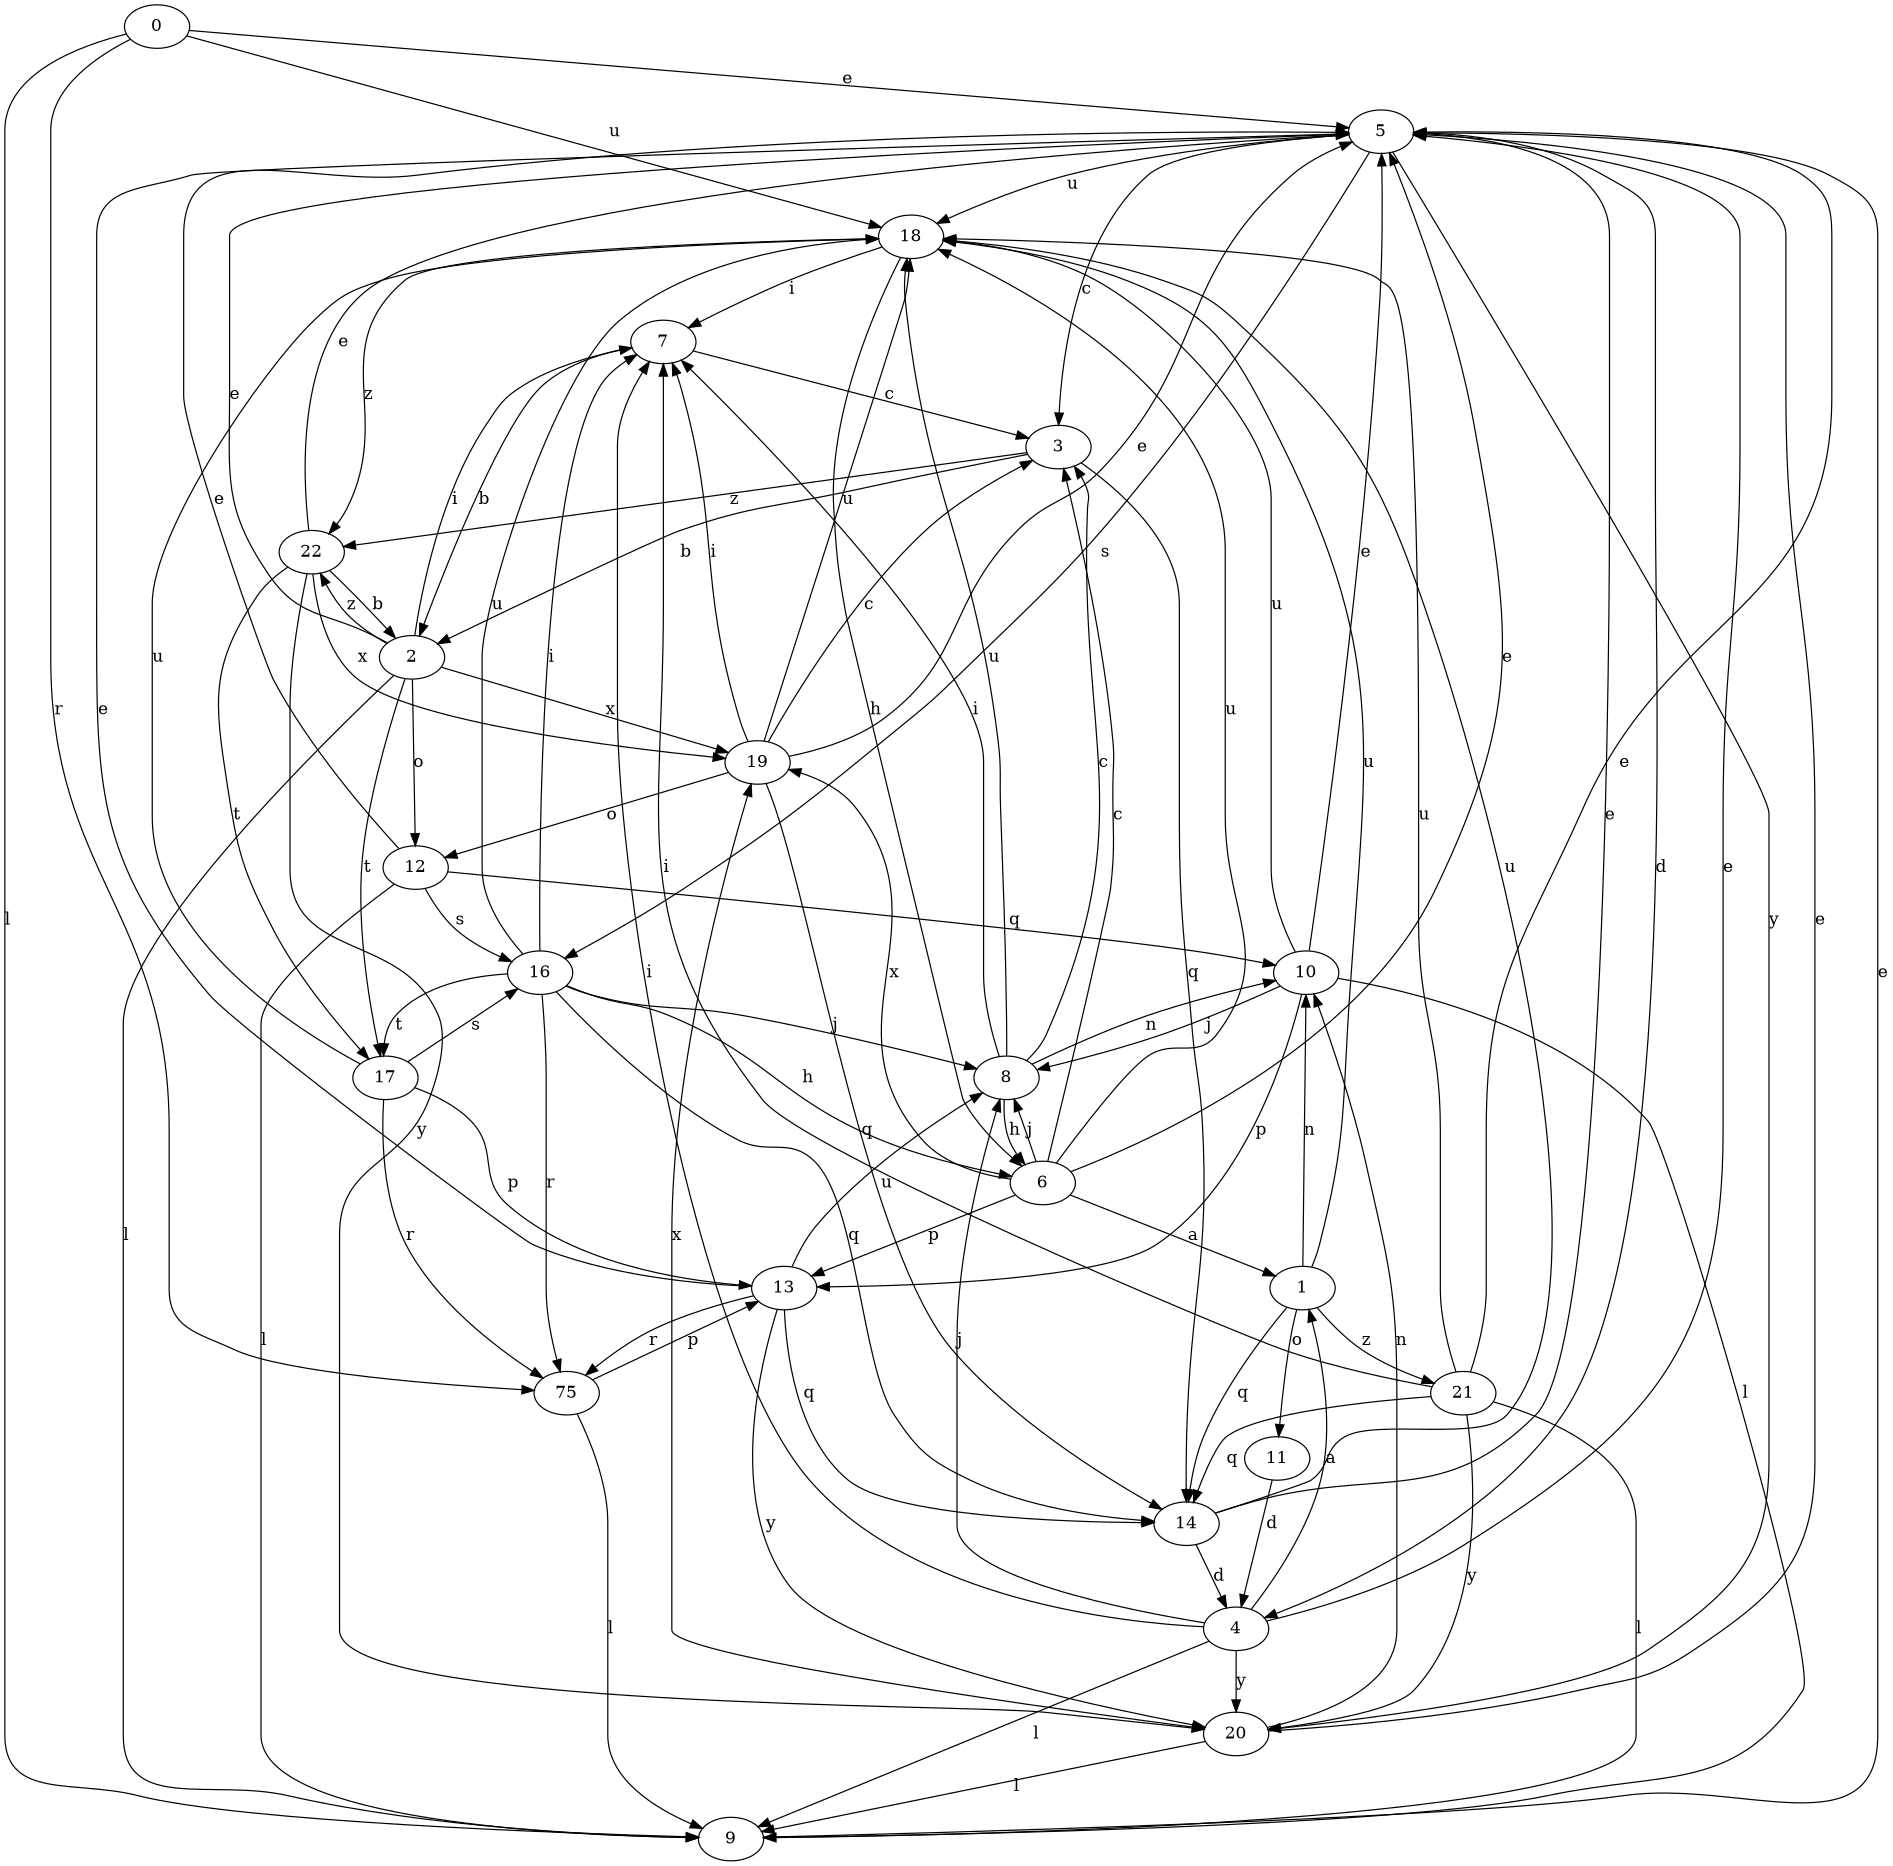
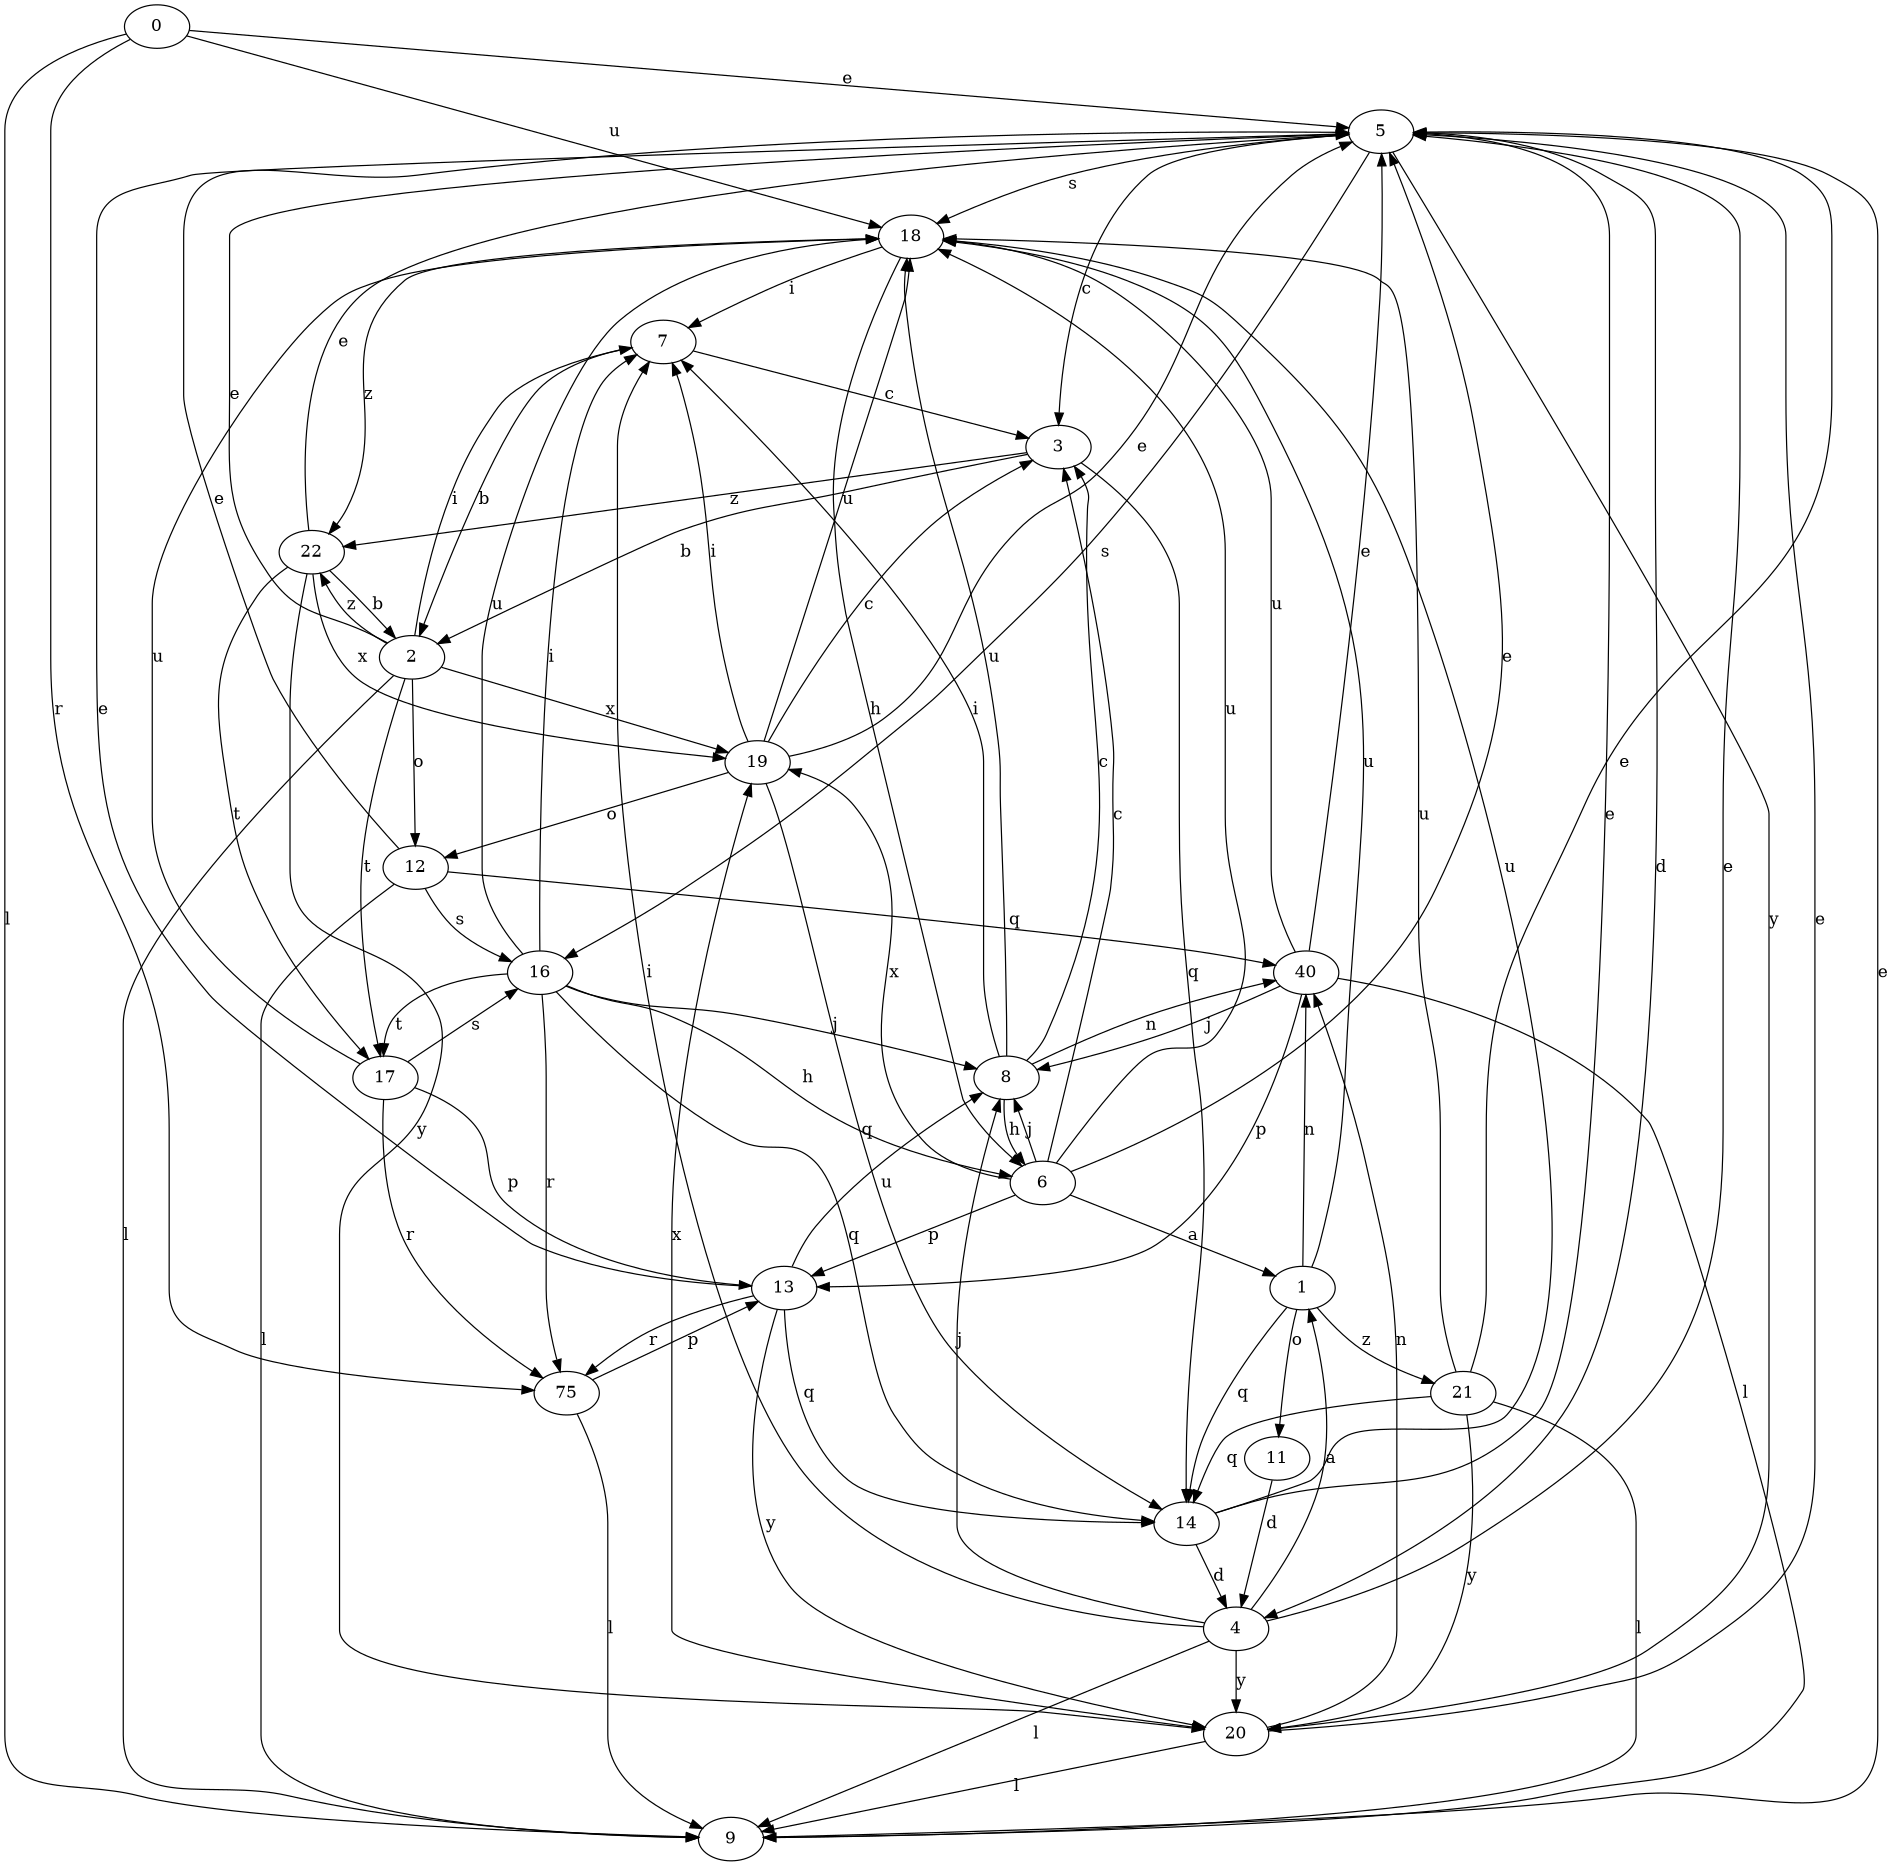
edge "5" -> "18": label "u" -> "s"
node "10": label "10" -> "40"
edge "21" -> "7": removed, label "i"
